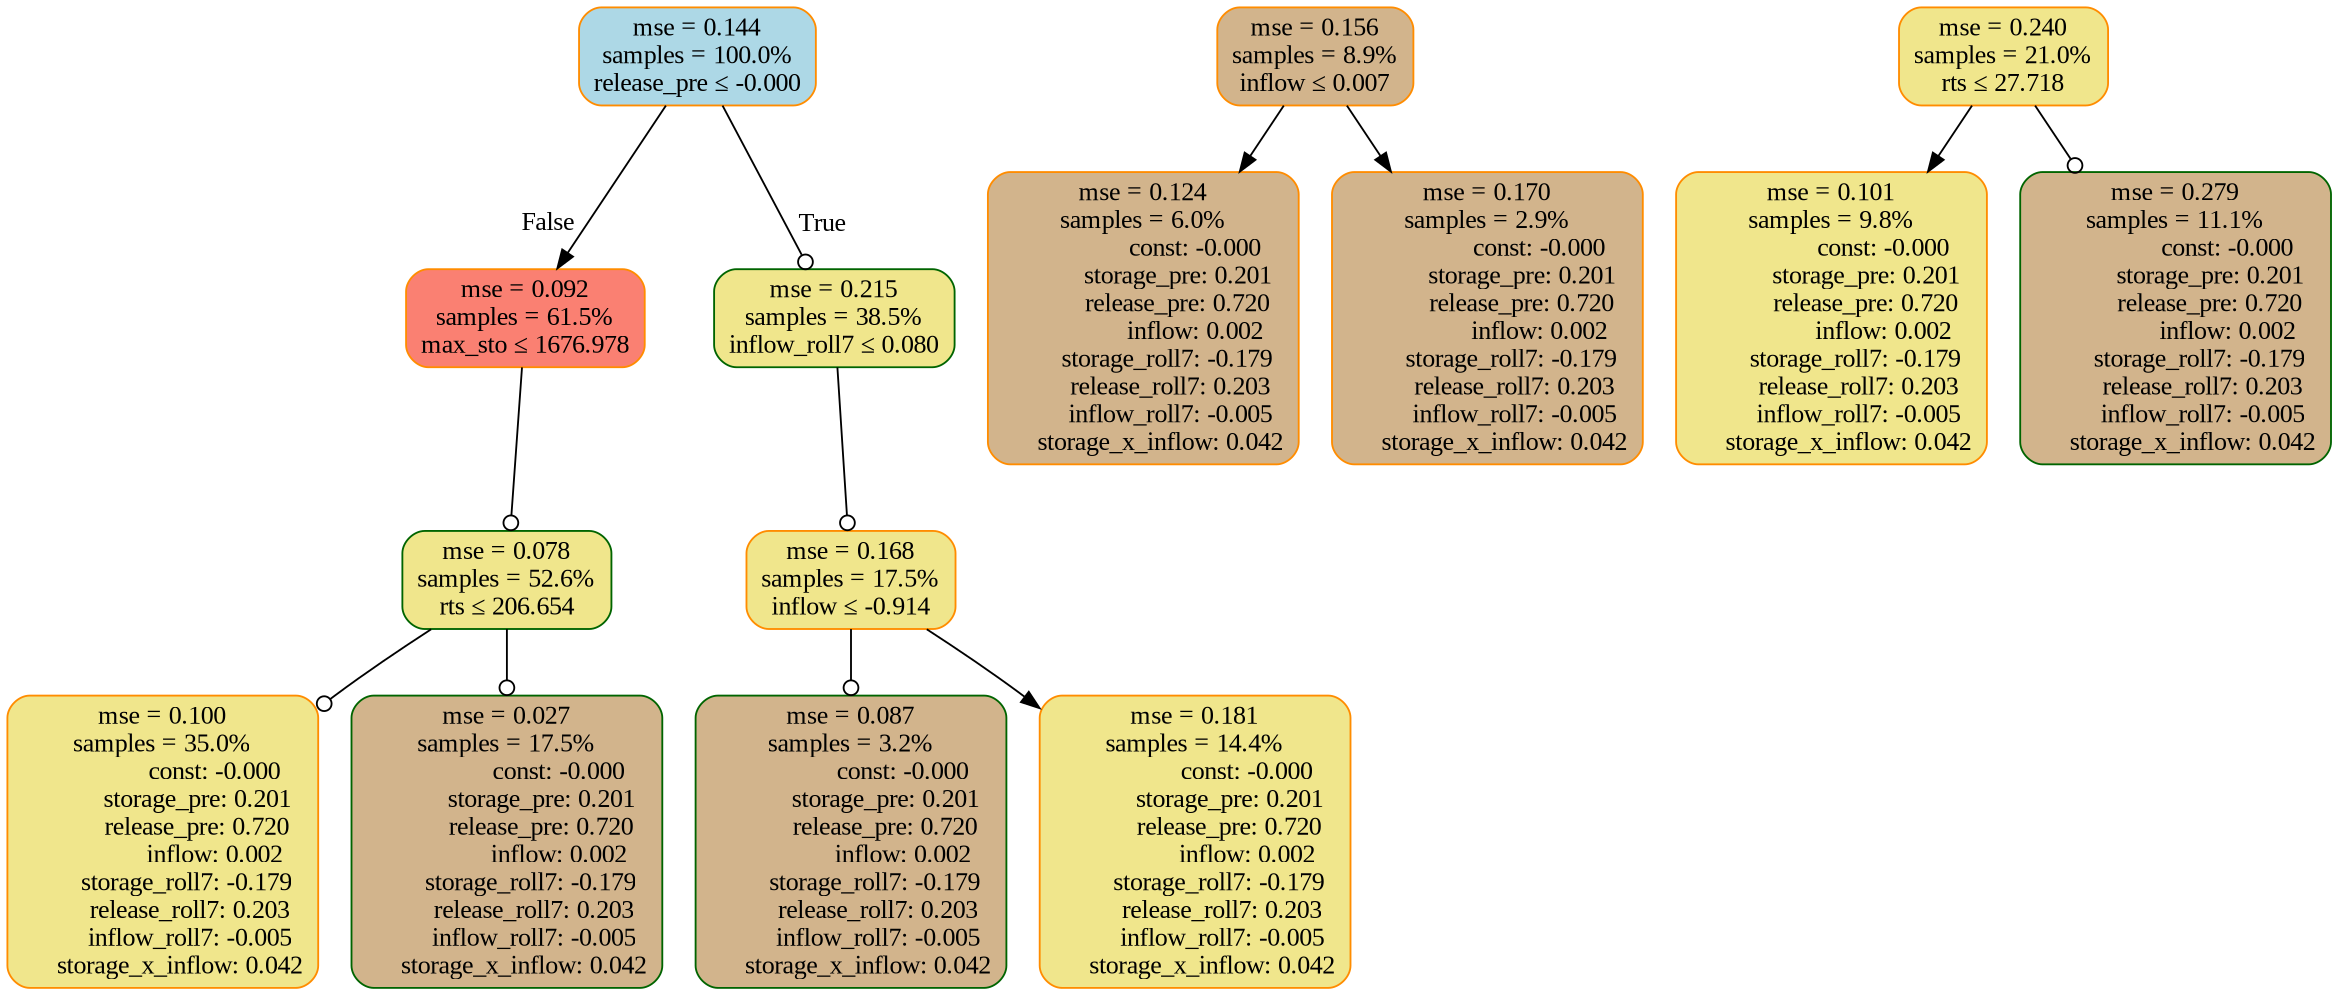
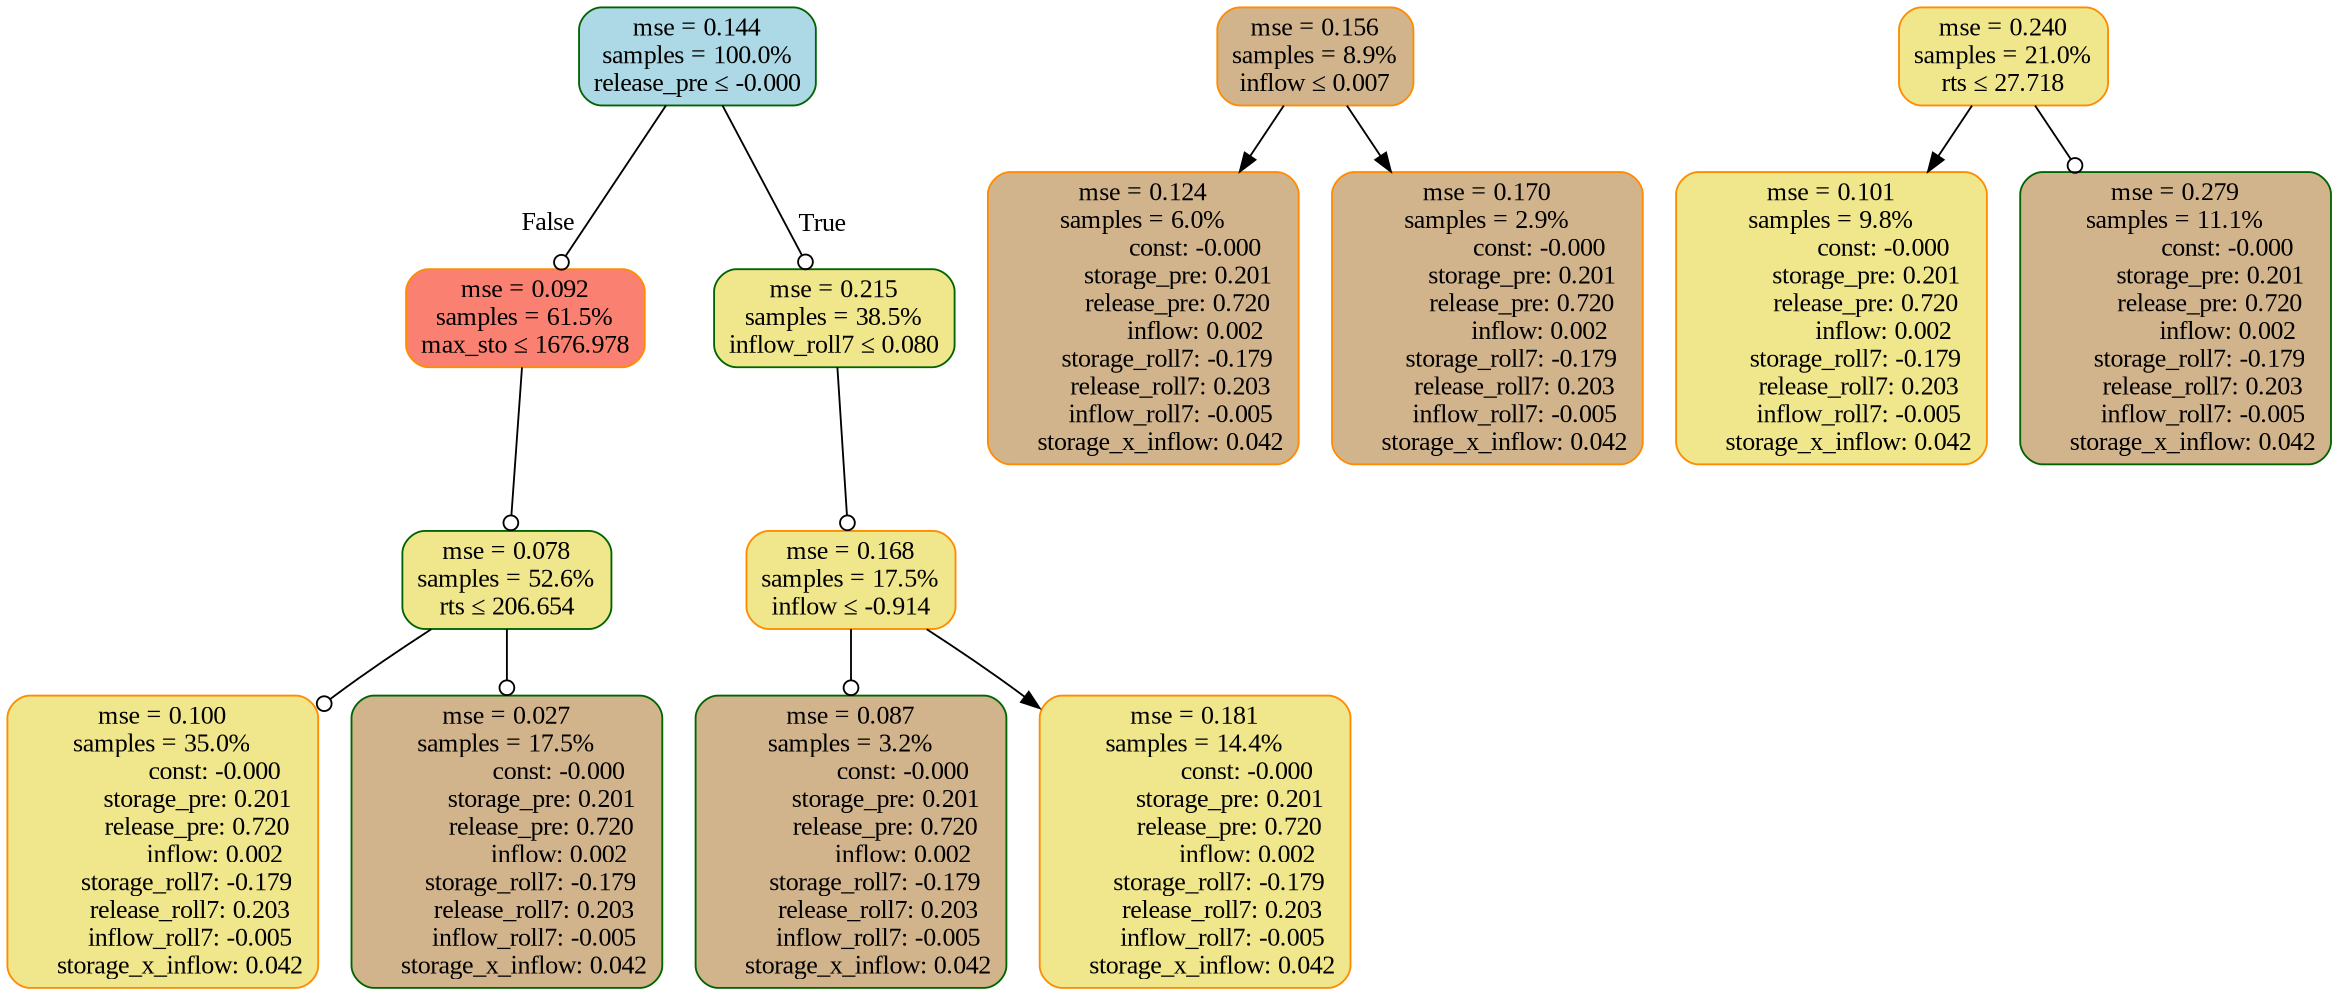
node "mse = 0.144 samples = 100.0% release_pre ≤ -0.000": color darkorange -> darkgreen
edge "mse = 0.144 samples = 100.0% release_pre ≤ -0.000" -> "mse = 0.092 samples = 61.5% max_sto ≤ 1676.978": arrowhead normal -> odot
